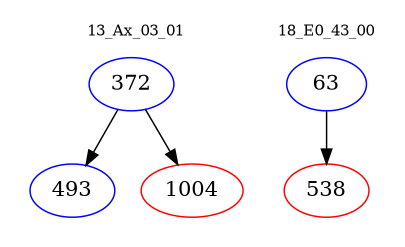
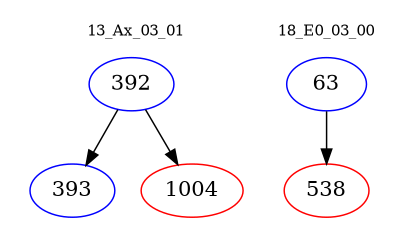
cluster "18_E0_43_00": label "18_E0_43_00" -> "18_E0_03_00"
node "372": label "372" -> "392"
node "493": label "493" -> "393"
